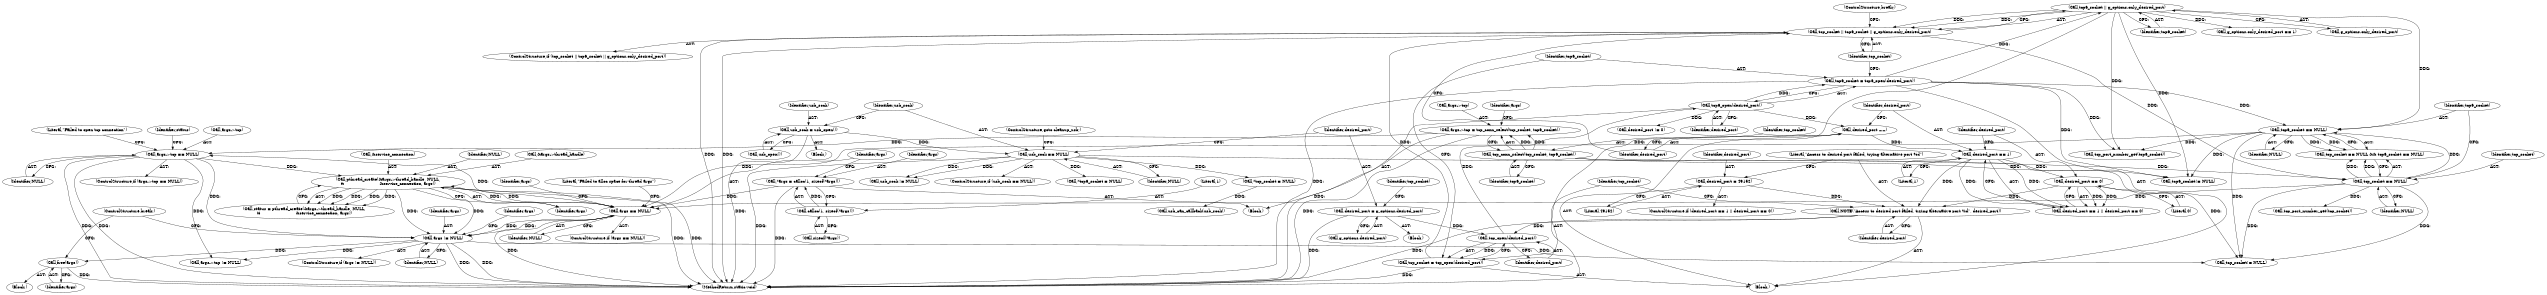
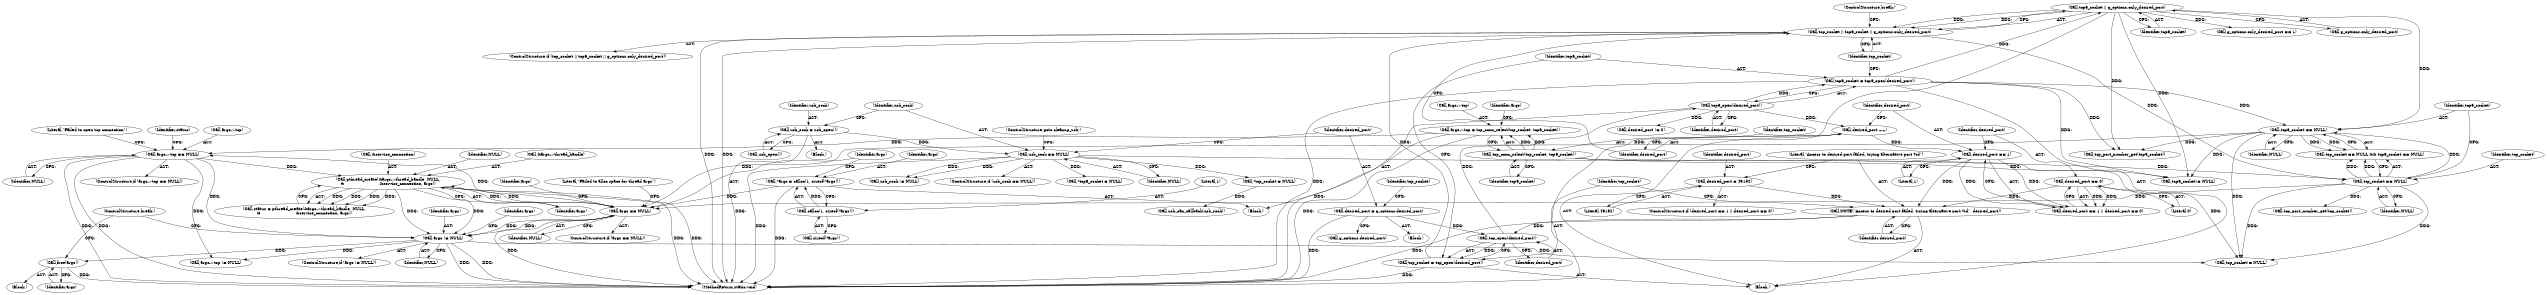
edge "(Call,desired_port == 1)" -> "(Call,desired_port == 0)": removed, label "DDG:"
edge "(Call,g_options.desired_port)" -> "(Call,desired_port = g_options.desired_port)": removed, label "AST:"
